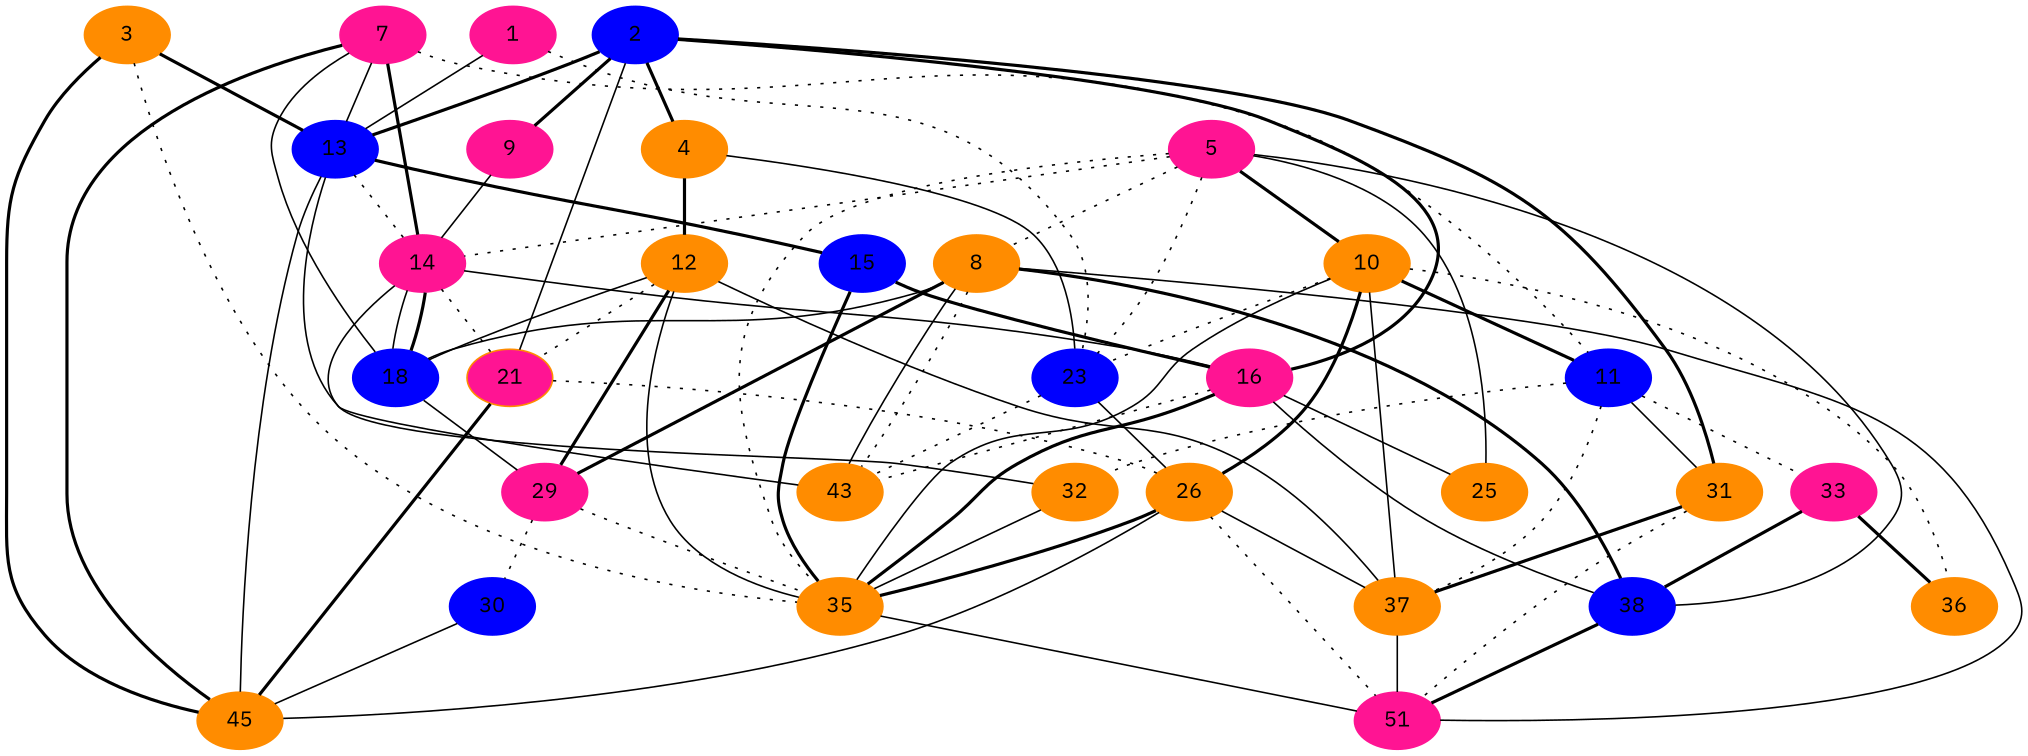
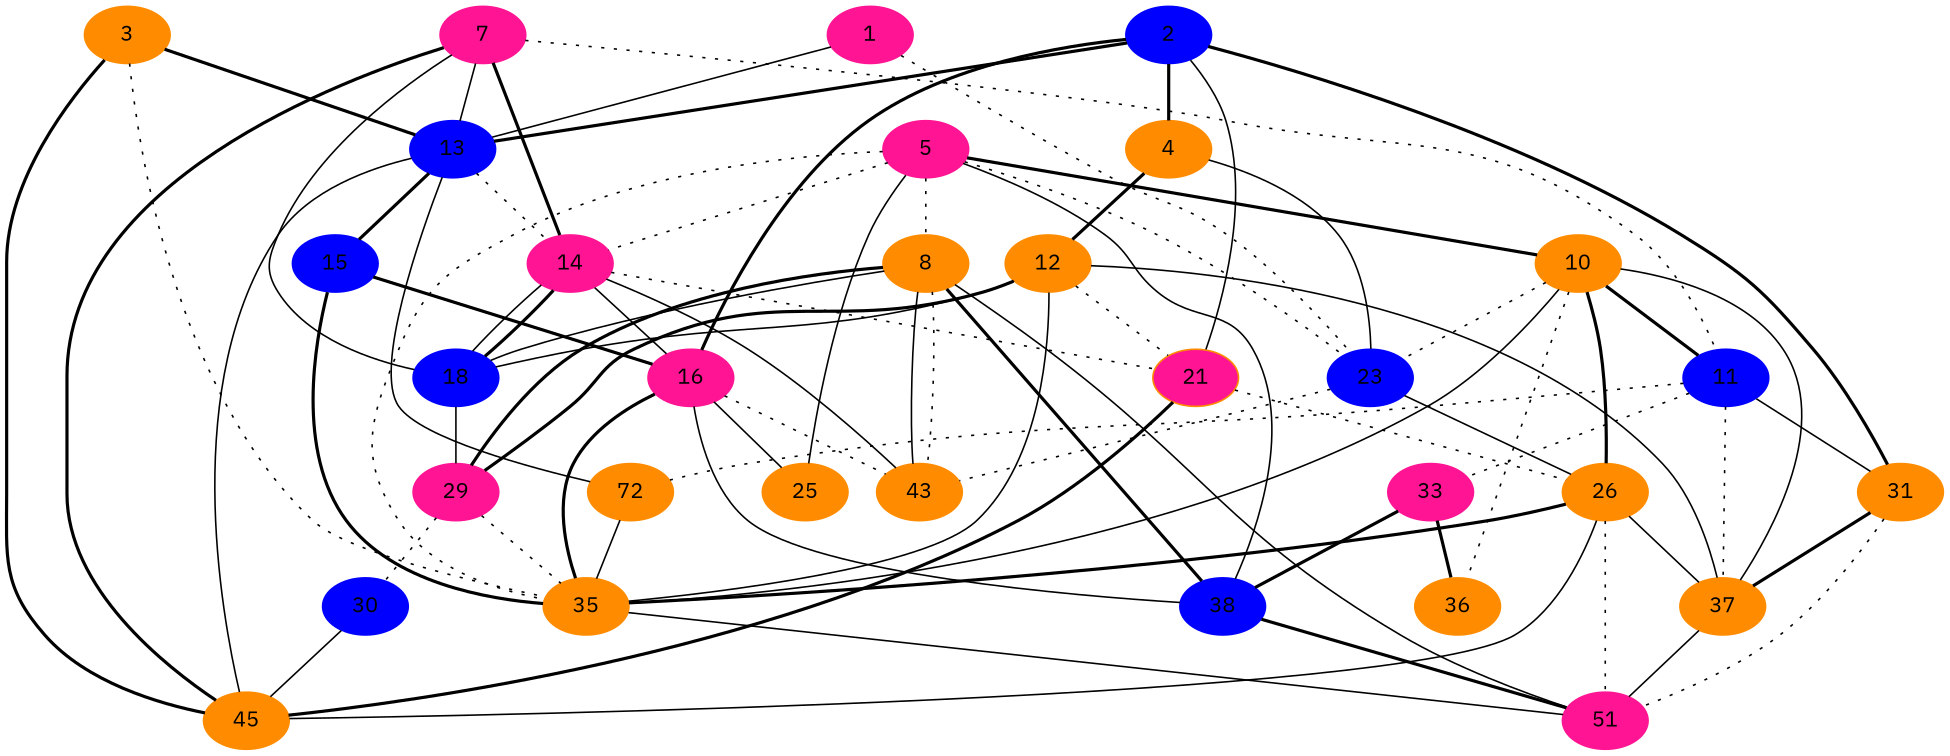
node "9": removed
node "32": label "32" -> "72"
